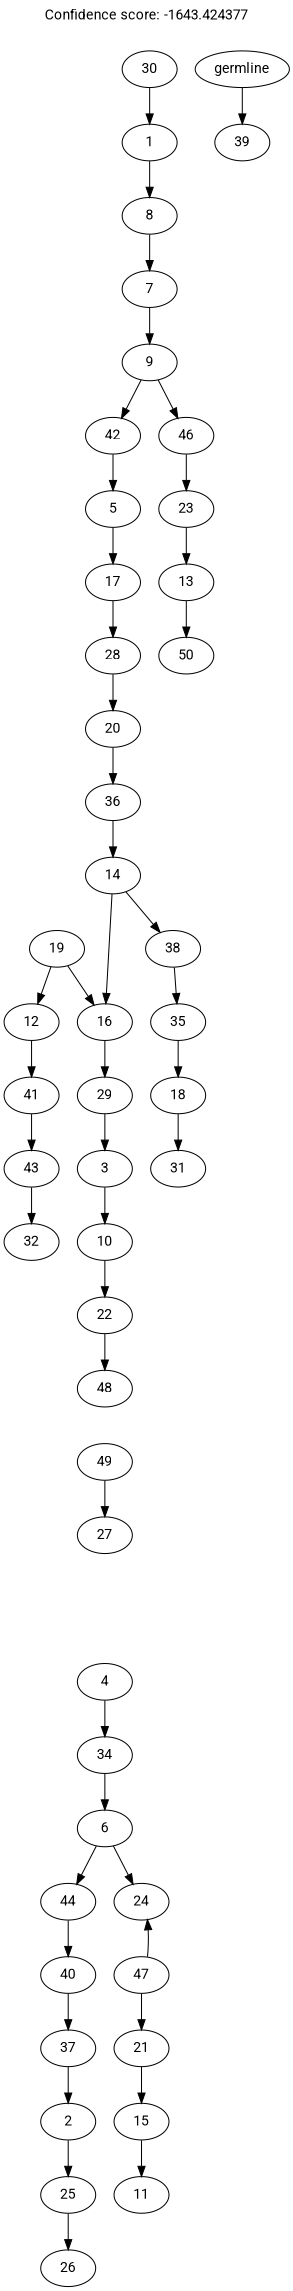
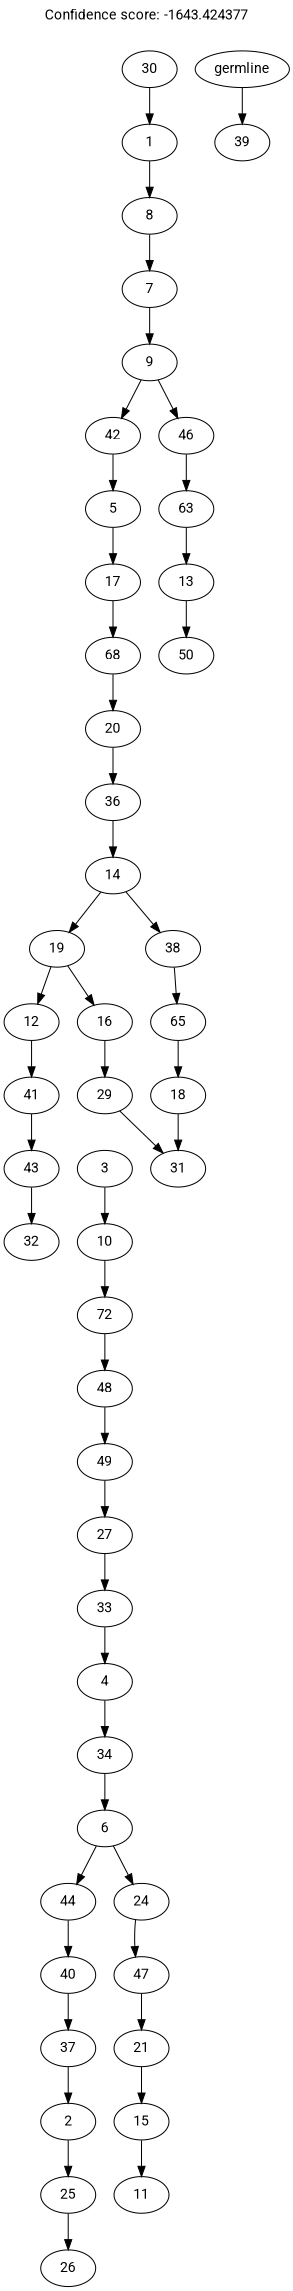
node "23": label "23" -> "63"
node "28": label "28" -> "68"
edge "14" -> "16": now "14" -> "19"
node "35": label "35" -> "65"
edge "29" -> "3": now "29" -> "31"
node "22": label "22" -> "72"
edge "48" -> "49": added
node "33": added
edge "47" -> "24": reversed
